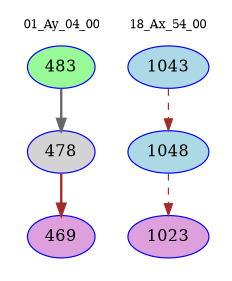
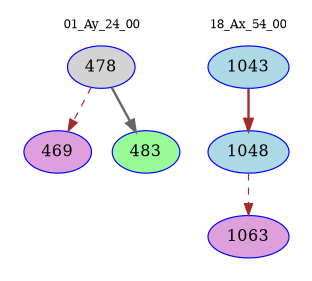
cluster "01_Ay_04_00": label "01_Ay_04_00" -> "01_Ay_24_00"
edge "483" -> "478": reversed
edge "1043" -> "1048": style dashed -> bold
edge "478" -> "469": style bold -> dashed
node "1023": label "1023" -> "1063"
